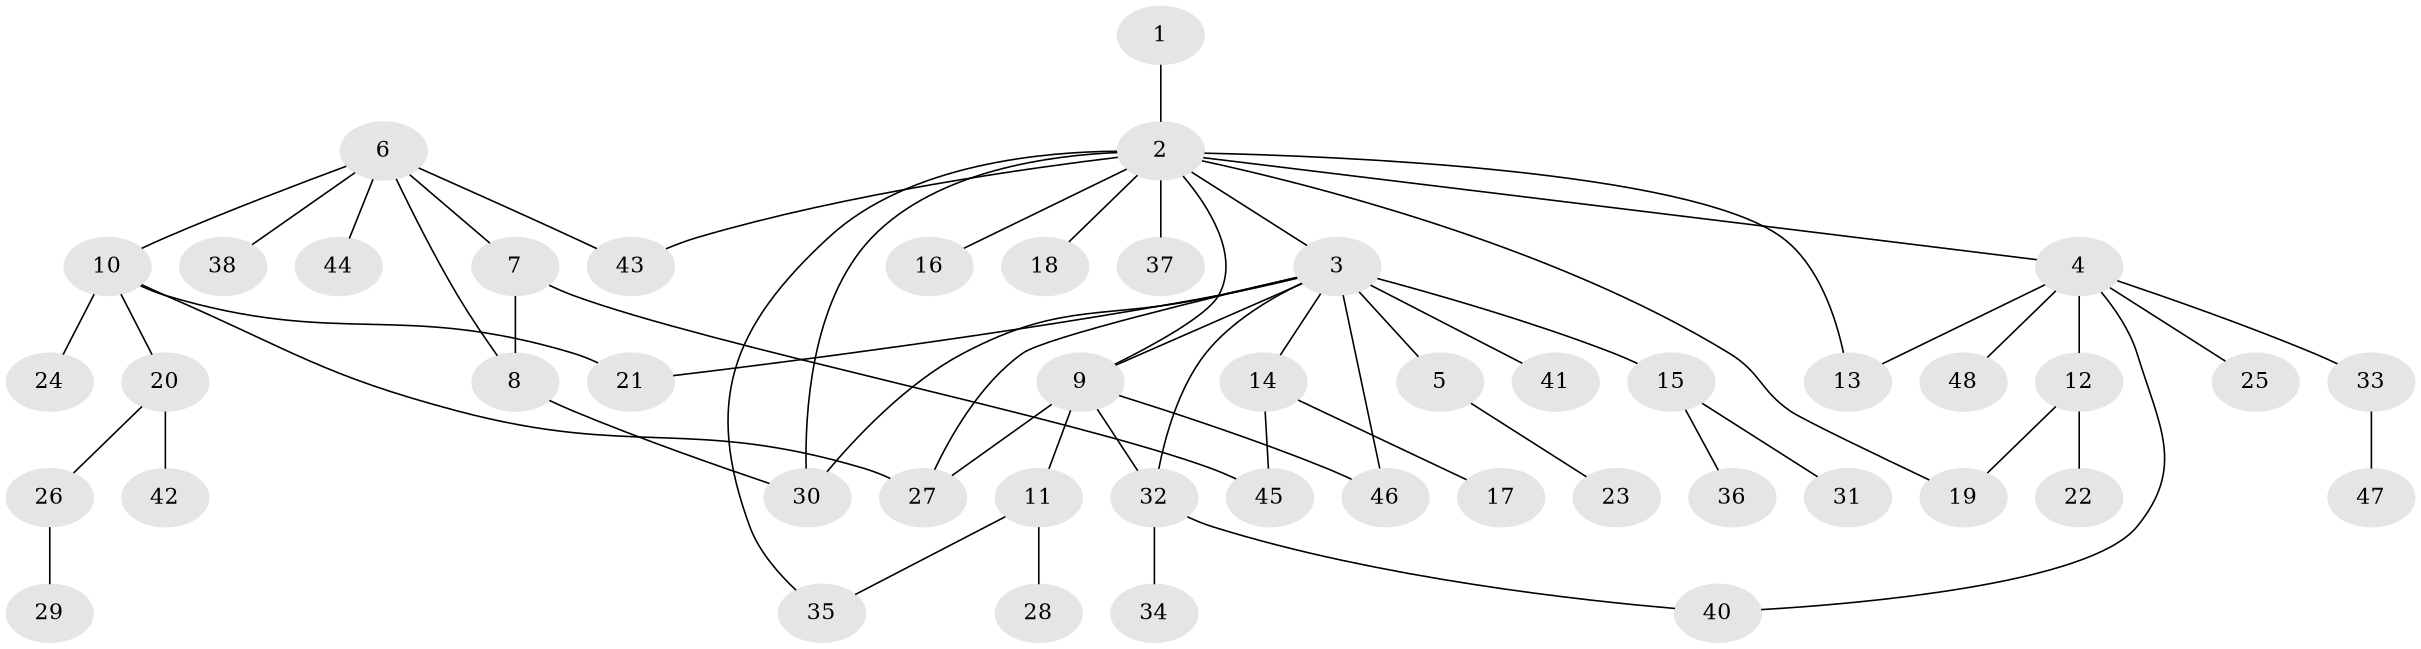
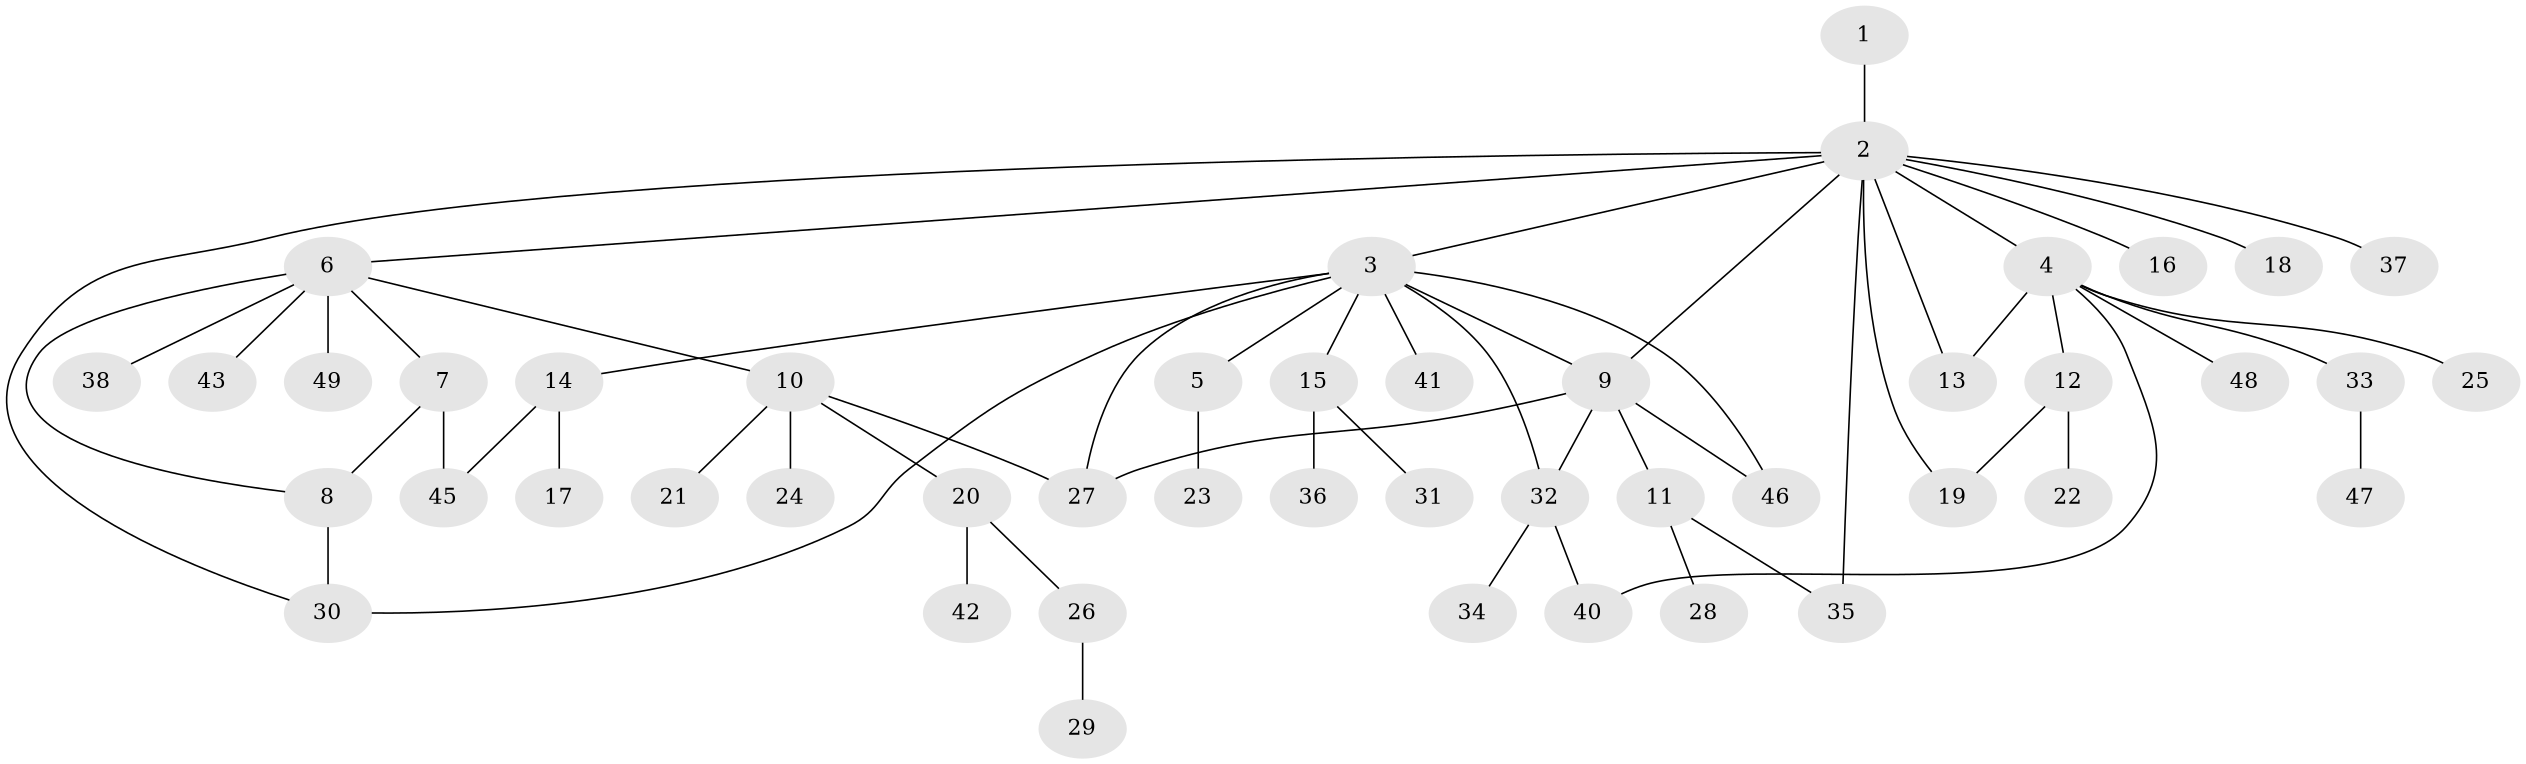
edge "2" -- "43": now "2" -- "6"
node "44": label "44" -> "49"
edge "3" -- "21": removed
